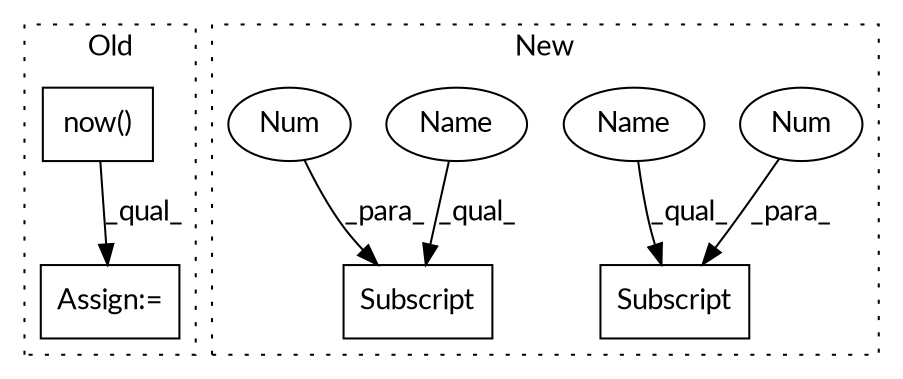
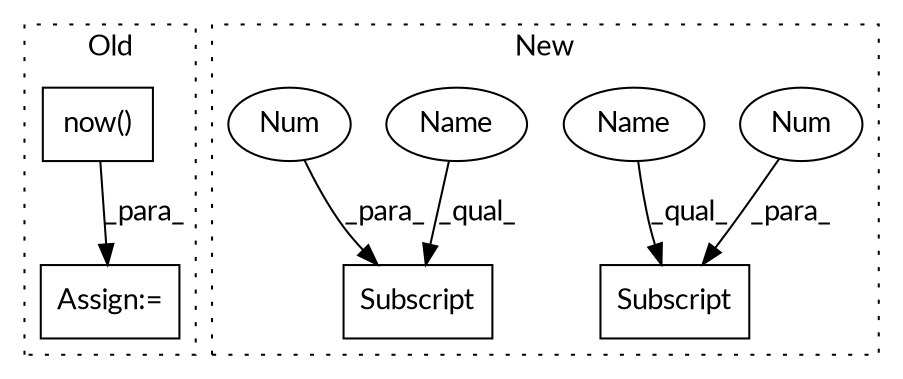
edge "now()" -> "Assign:=": label "_qual_" -> "_para_"
